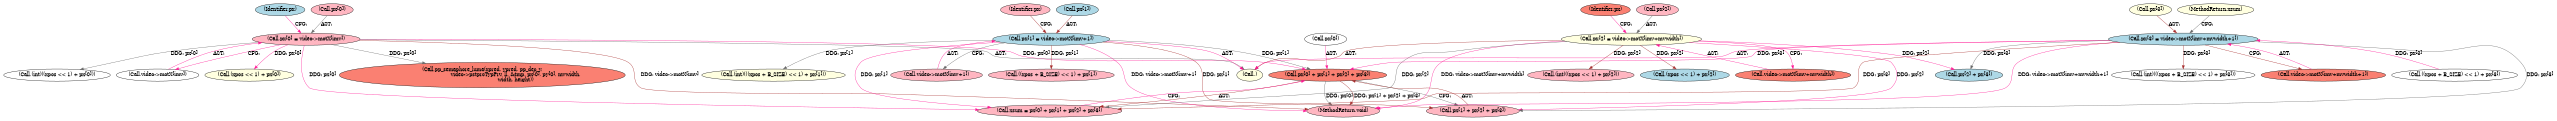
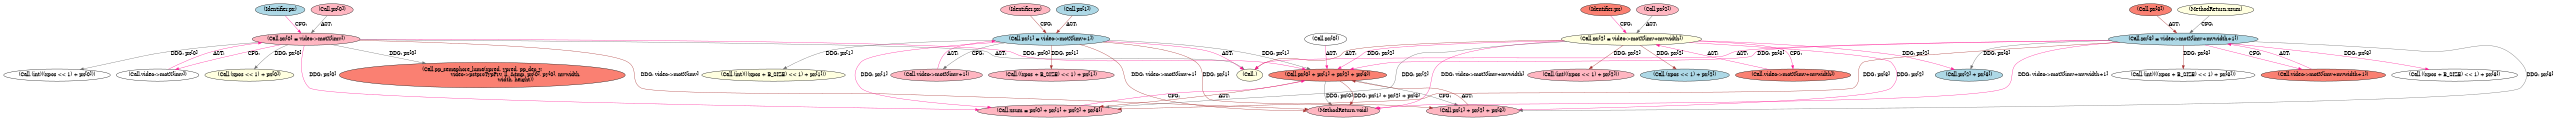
node "(Call,px[3])": fillcolor lightyellow -> salmon
edge "(Call,px[2] = video->motX[imv+mvwidth])" -> "(Call,px[0] + px[1] + px[2] + px[3])": added, label "DDG: px[2]"
edge "(Call,((xpos + B_SIZE) << 1) + px[3])" -> "(Call,px[3] = video->motX[imv+mvwidth+1])": reversed
edge "(Call,px[0] = video->motX[imv])" -> "(Call,(xpos << 1) + px[0])": color deeppink -> gray40
edge "(Call,px[3] = video->motX[imv+mvwidth+1])" -> "(Call,video->motX[imv+mvwidth+1])": color brown -> deeppink
edge "(Call,px[1] = video->motX[imv+1])" -> "(MethodReturn,void)": color deeppink -> brown
